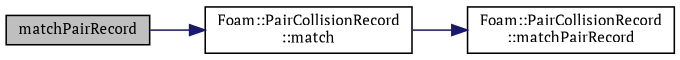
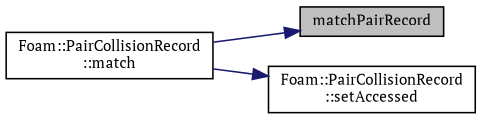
edge "matchPairRecord" -> "Foam::PairCollisionRecord ::match": reversed
node "Foam::PairCollisionRecord ::matchPairRecord": label "Foam::PairCollisionRecord ::matchPairRecord" -> "Foam::PairCollisionRecord ::setAccessed"
